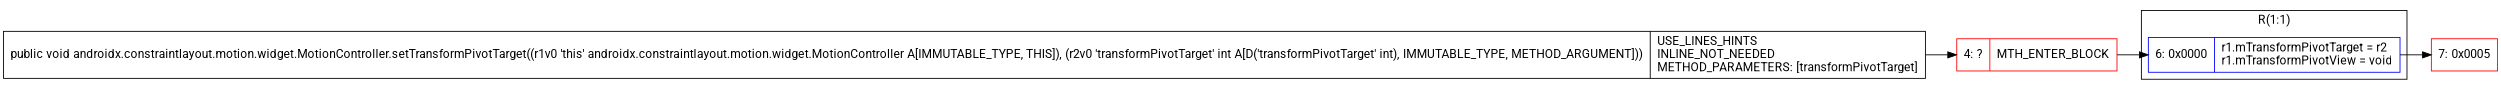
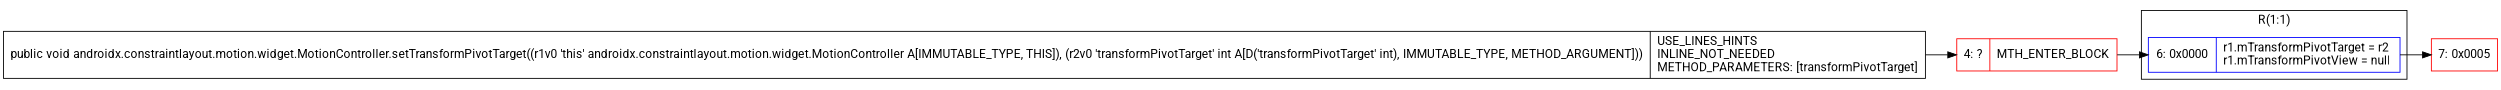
node "6: 0x0000": text "r1.mTransformPivotView = void" -> "r1.mTransformPivotView = null"
